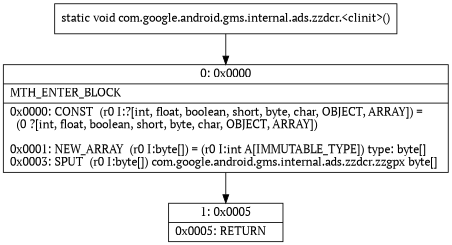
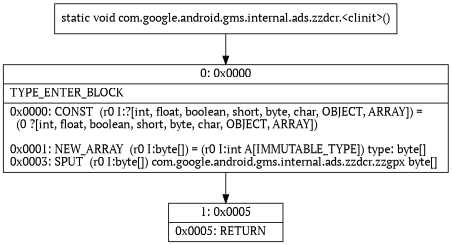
node "0: 0x0000": text "MTH_ENTER_BLOCK" -> "TYPE_ENTER_BLOCK"
